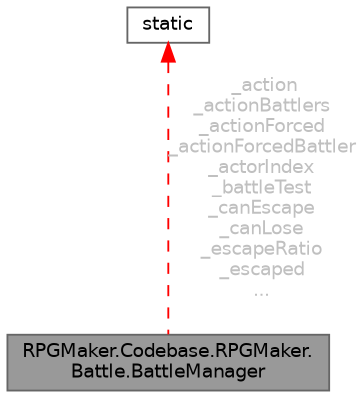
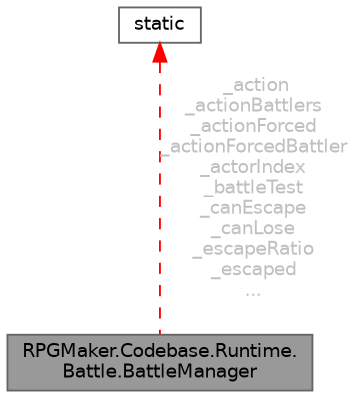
node "RPGMaker.Codebase.RPGMaker. Battle.BattleManager": label "RPGMaker.Codebase.RPGMaker. Battle.BattleManager" -> "RPGMaker.Codebase.Runtime. Battle.BattleManager"
